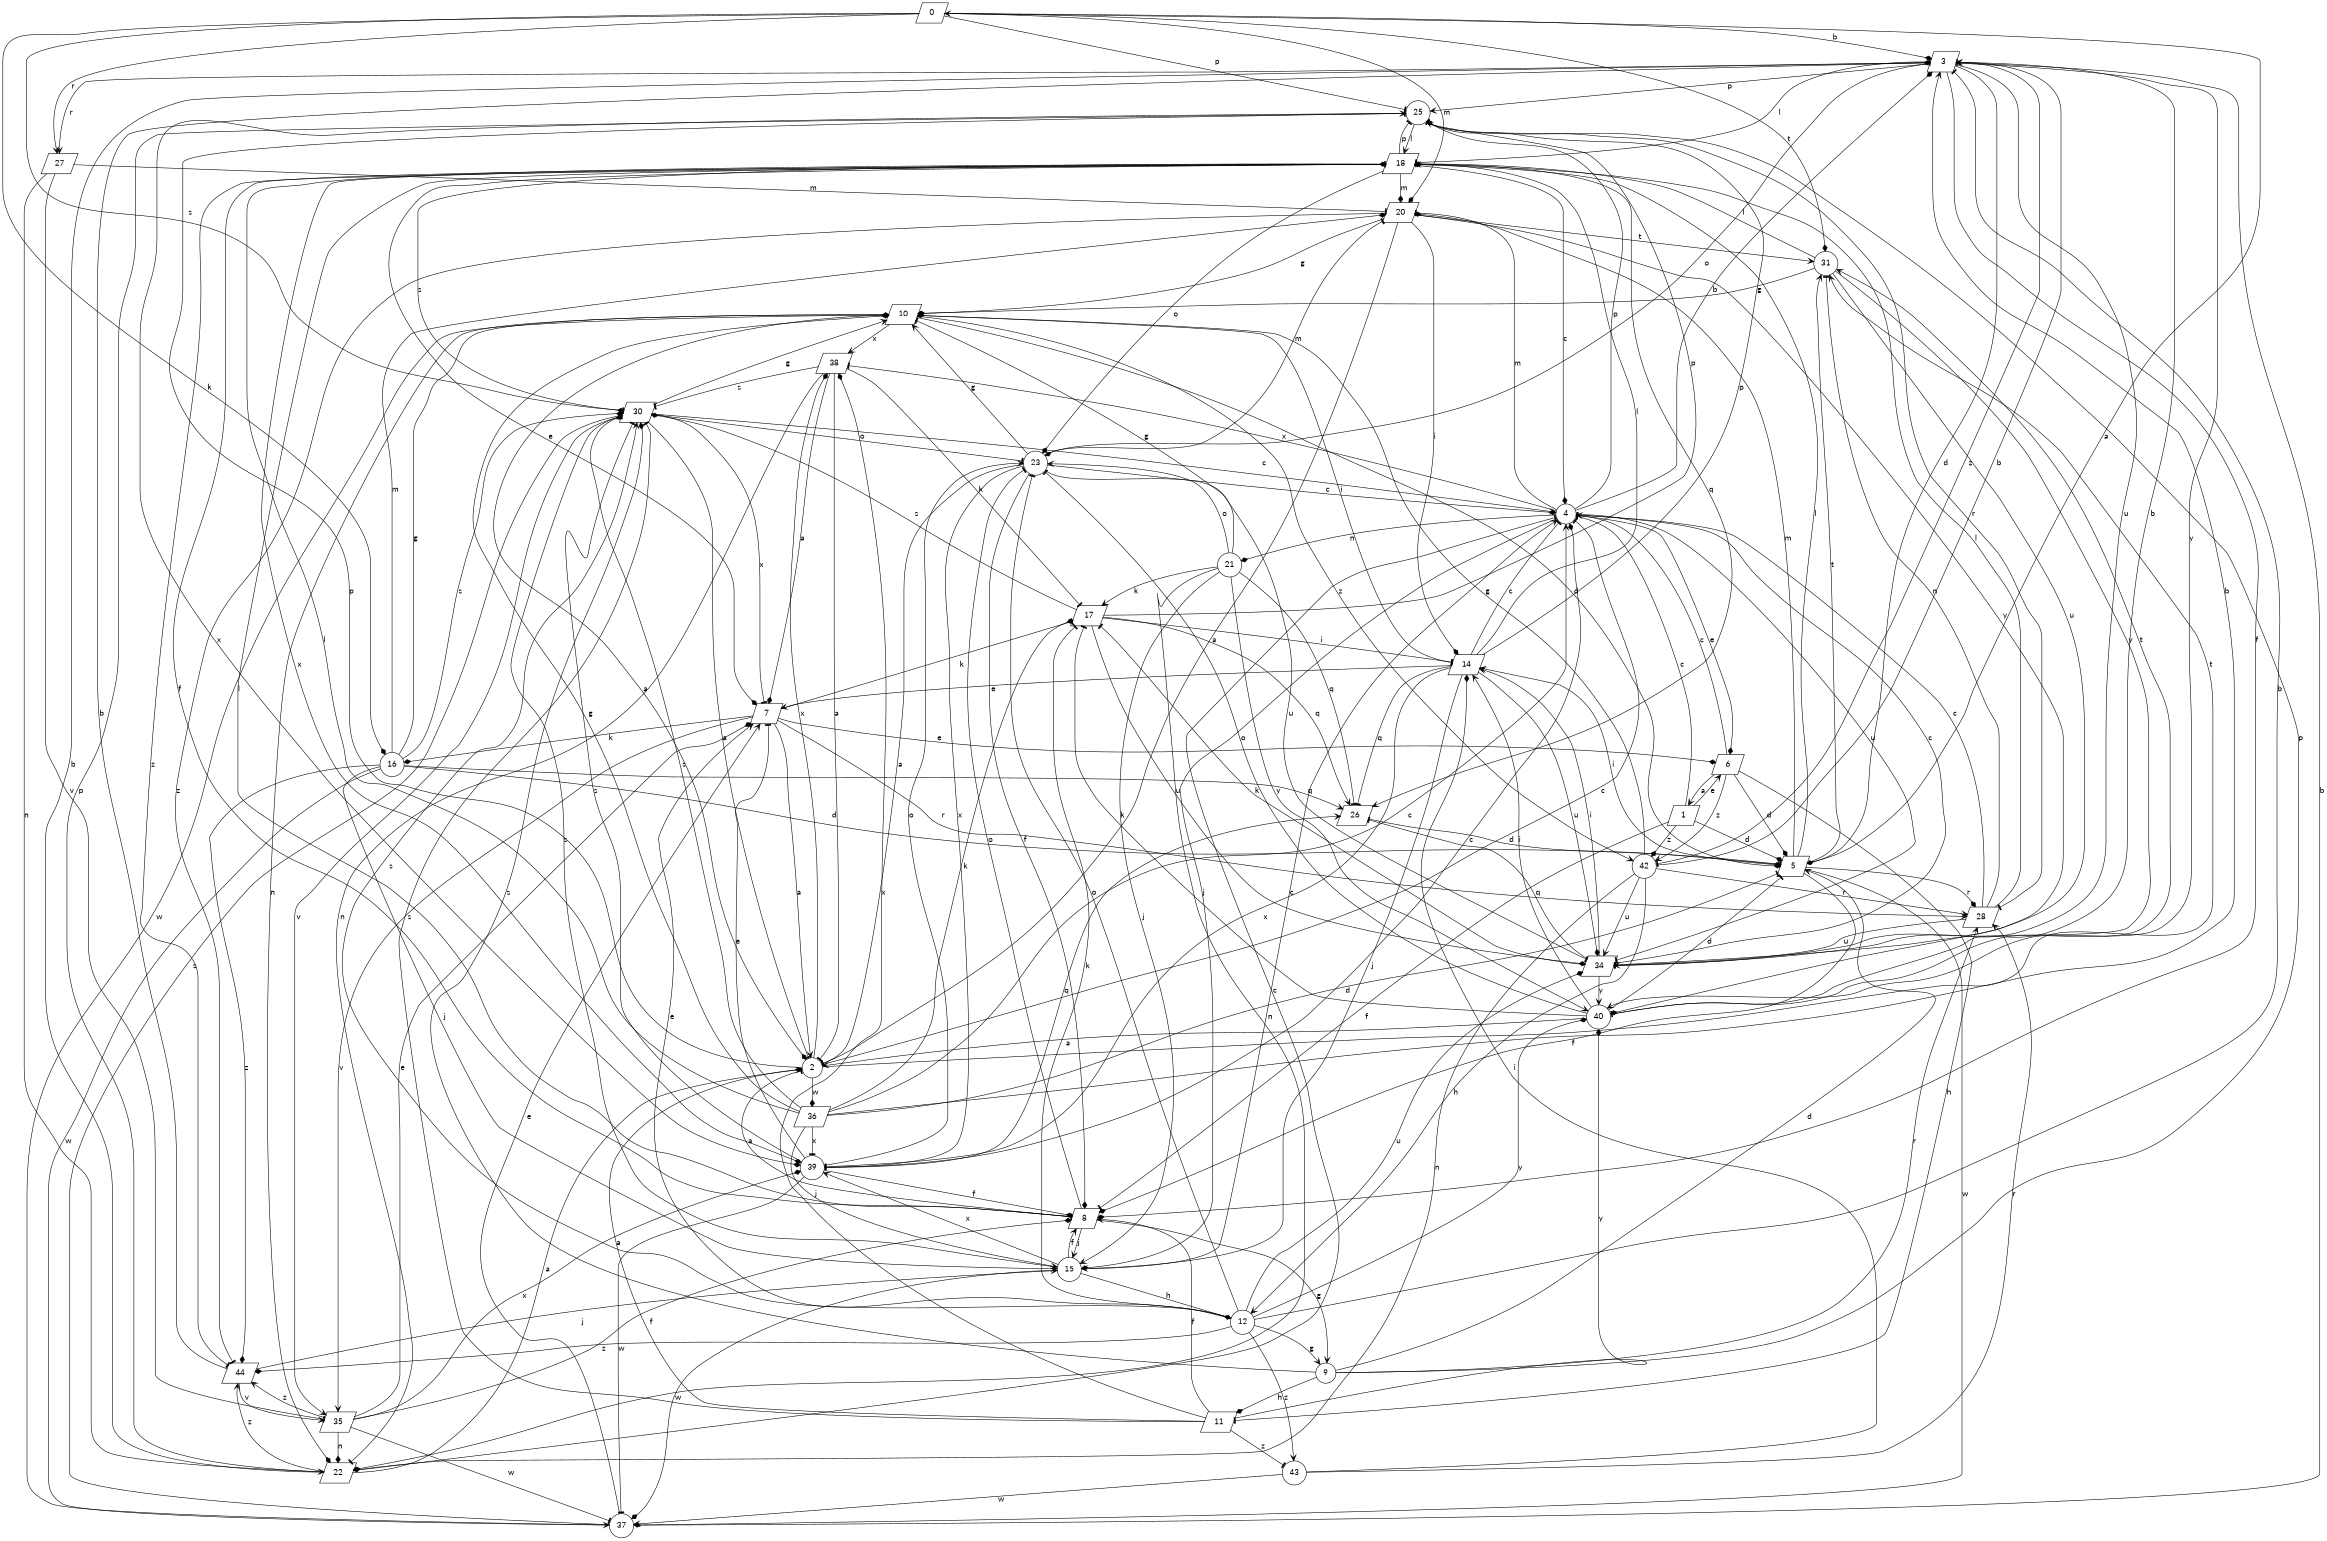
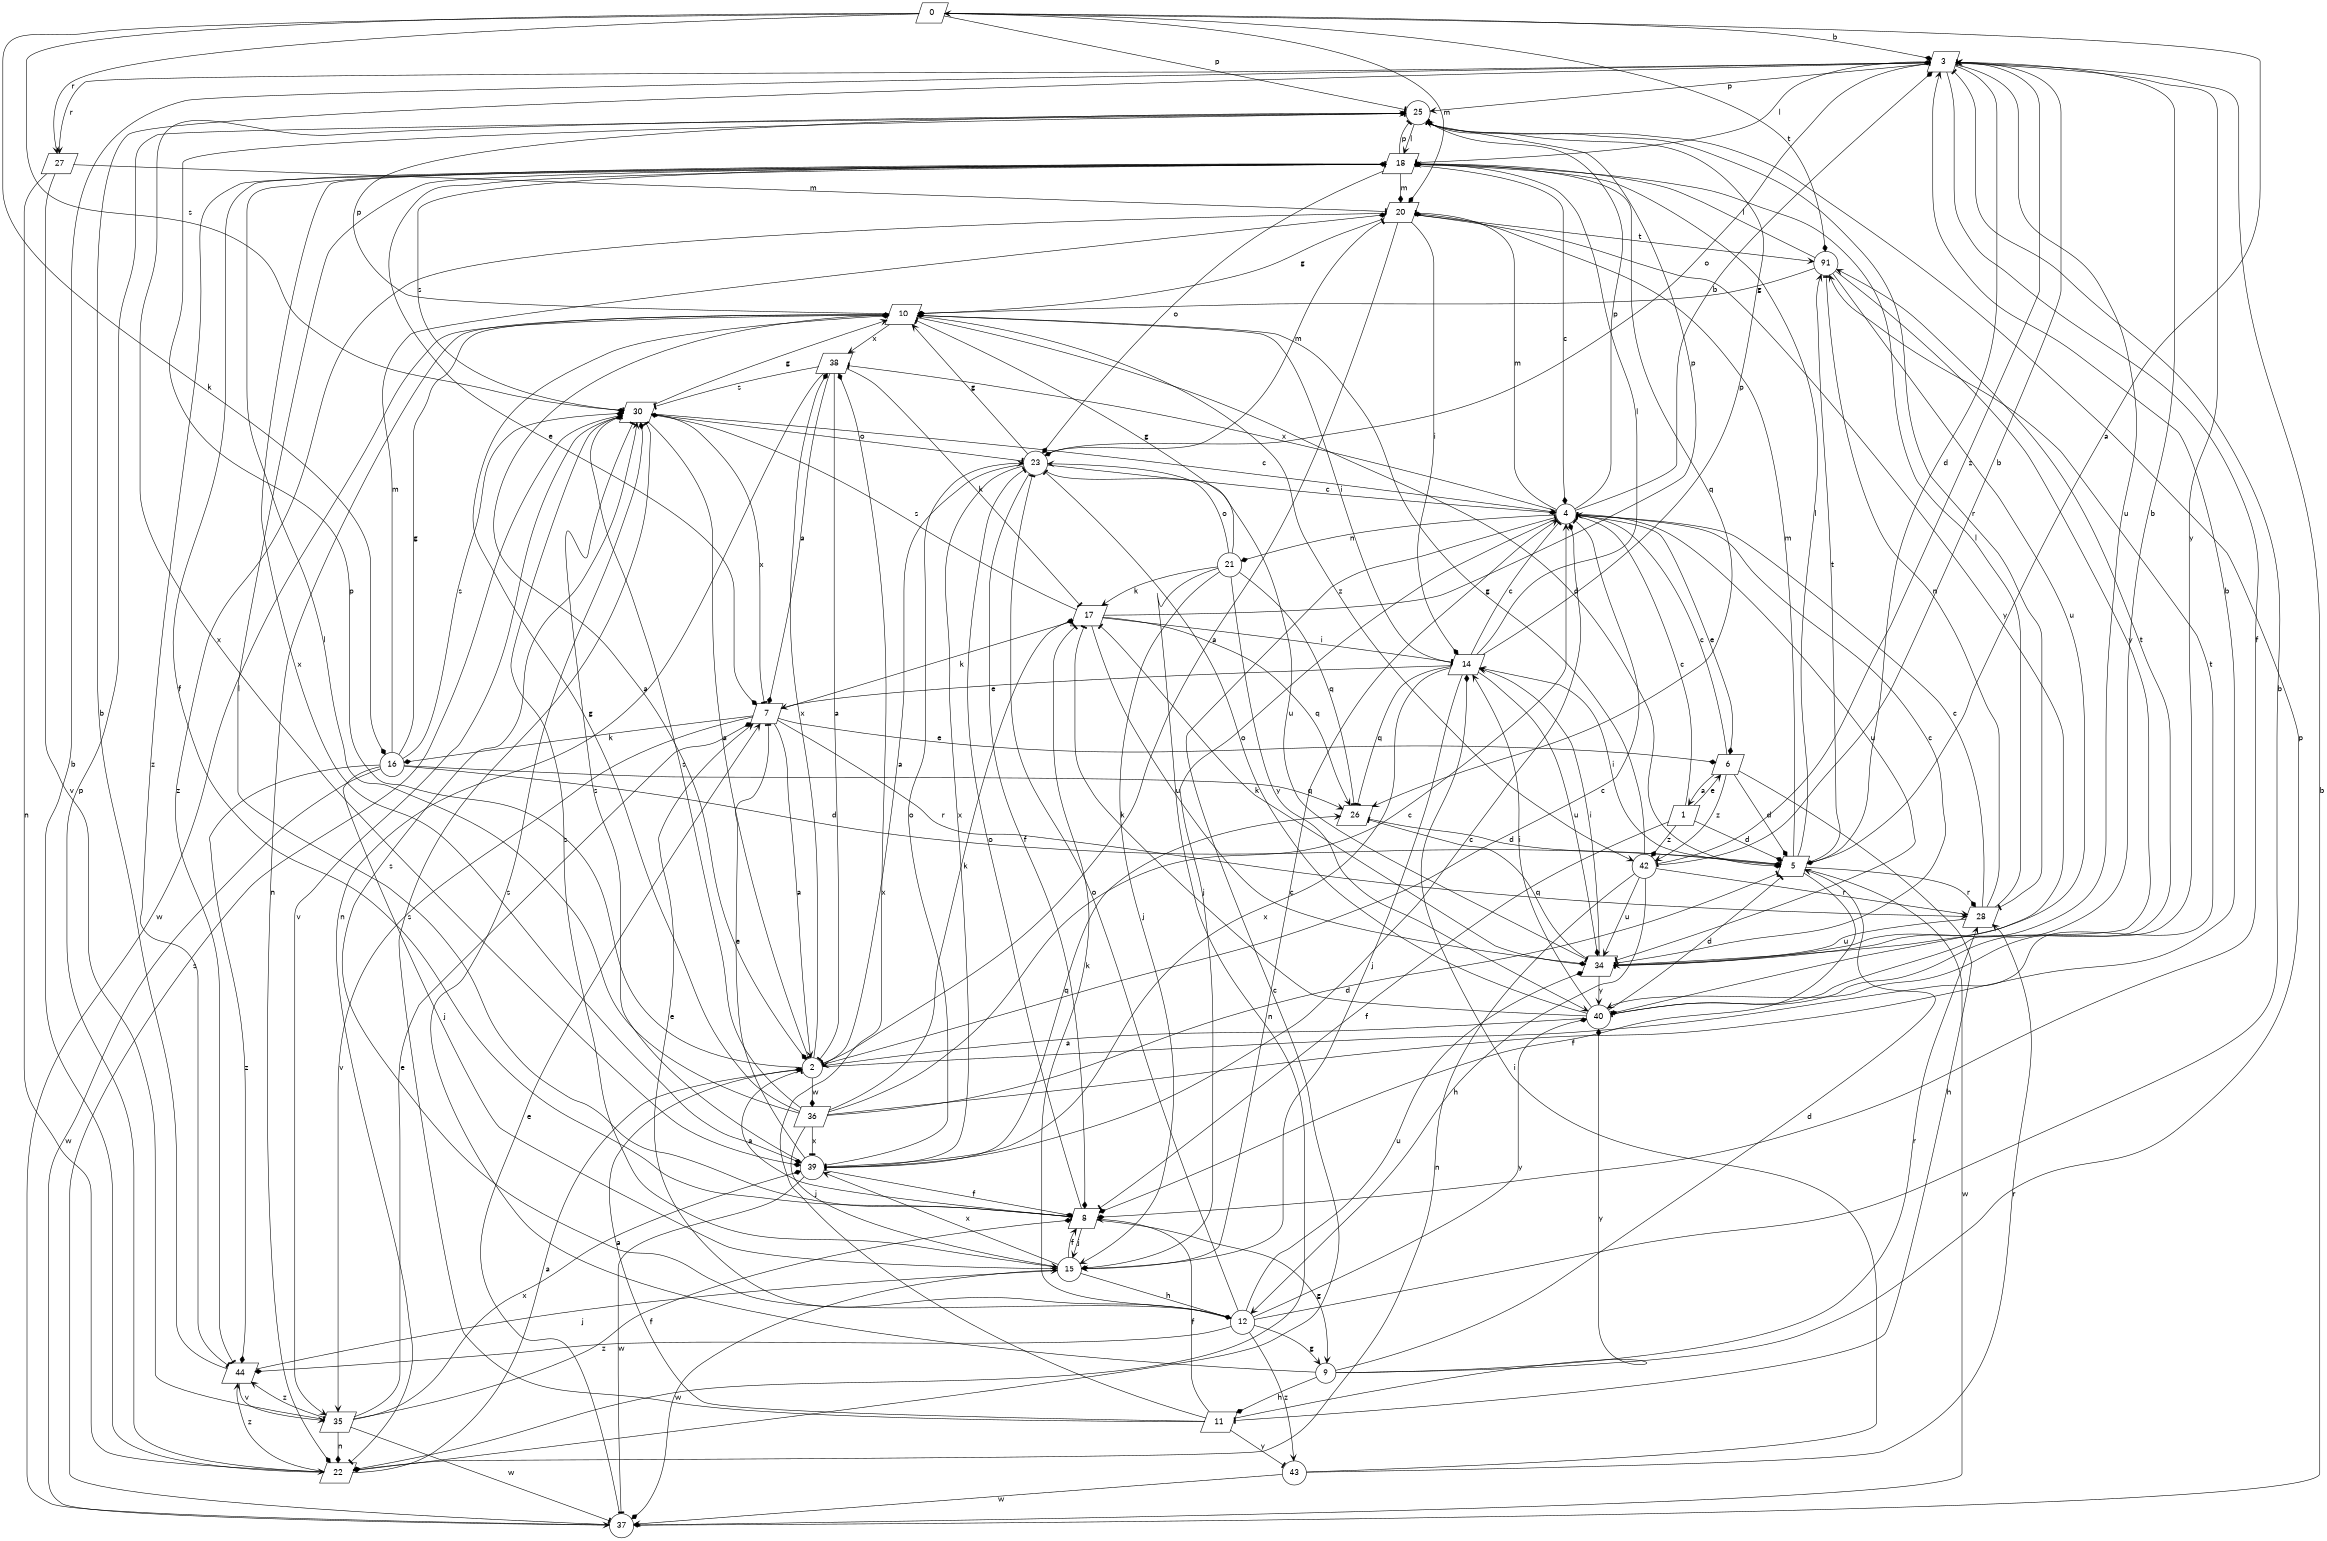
edge "10" -> "25": added, label "p"
node "31": label "31" -> "91"
edge "11" -> "43": label "z" -> "y"
